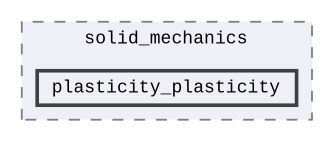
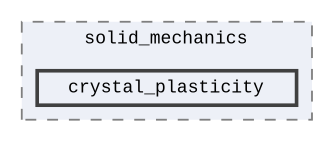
node "plasticity_plasticity": label "plasticity_plasticity" -> "crystal_plasticity"
